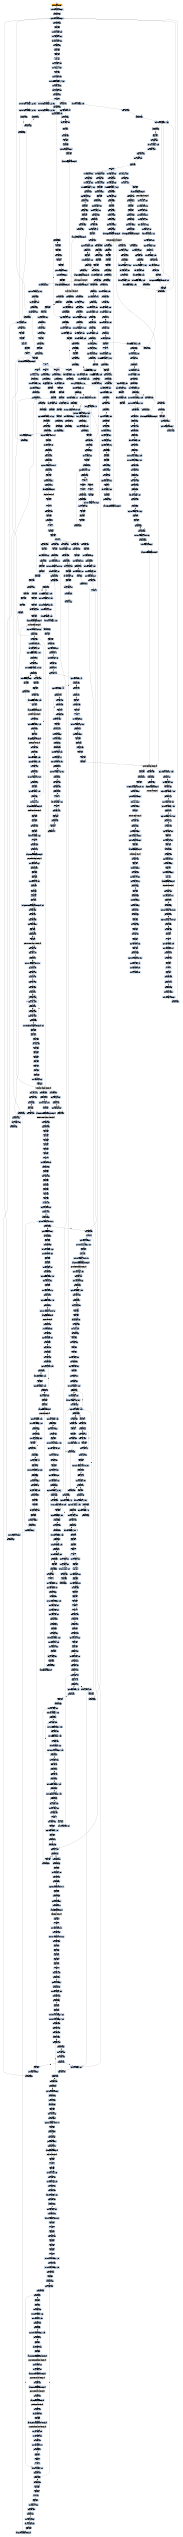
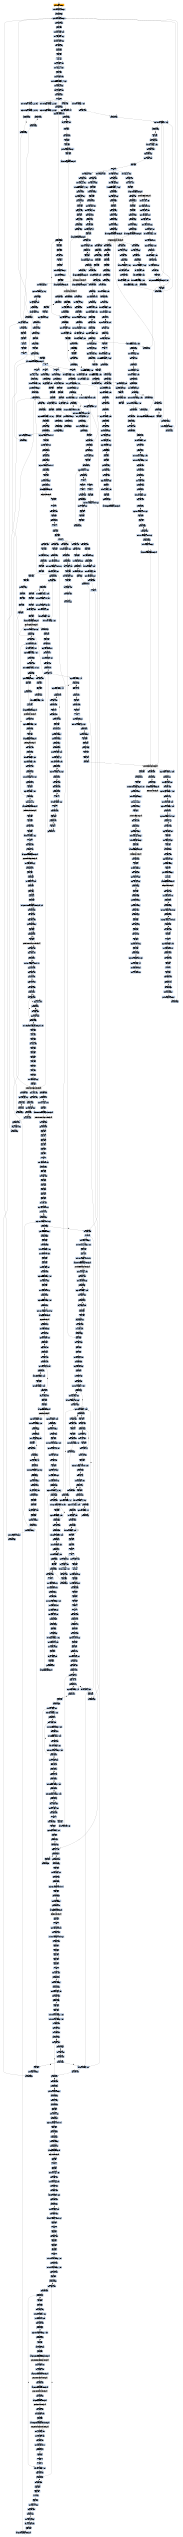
edge "0x00401b1f pushl %ebp" -> "0x004040b0 movl %edi, %eax": now "0x004040a5 je 0x004040b0" -> "0x004040b0 movl %edi, %eax"
